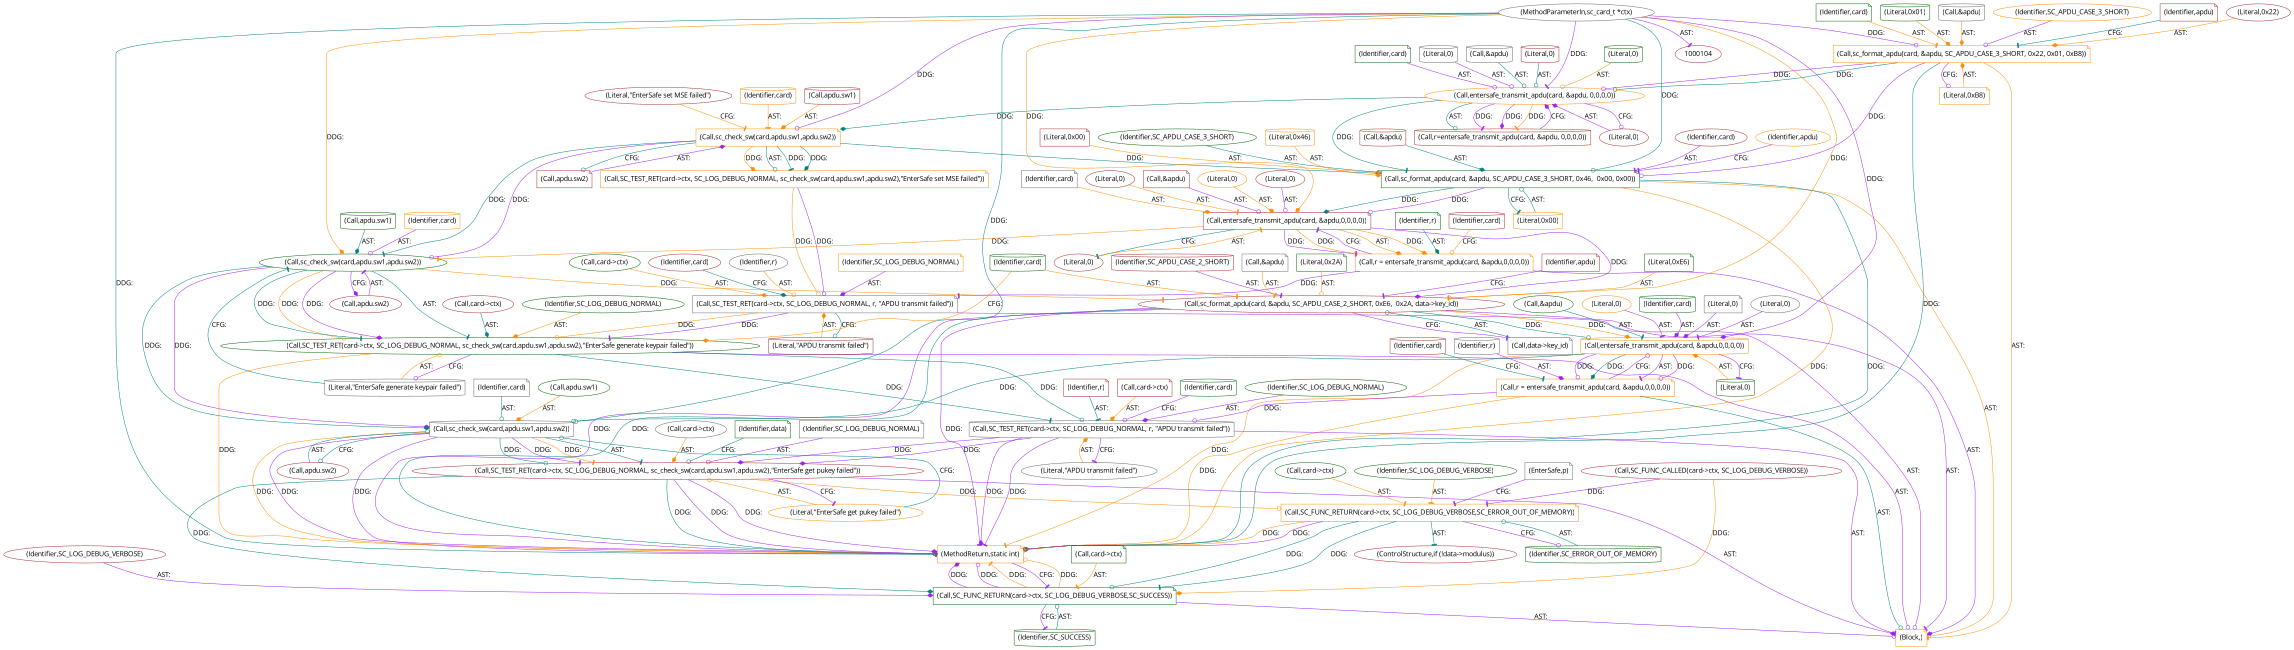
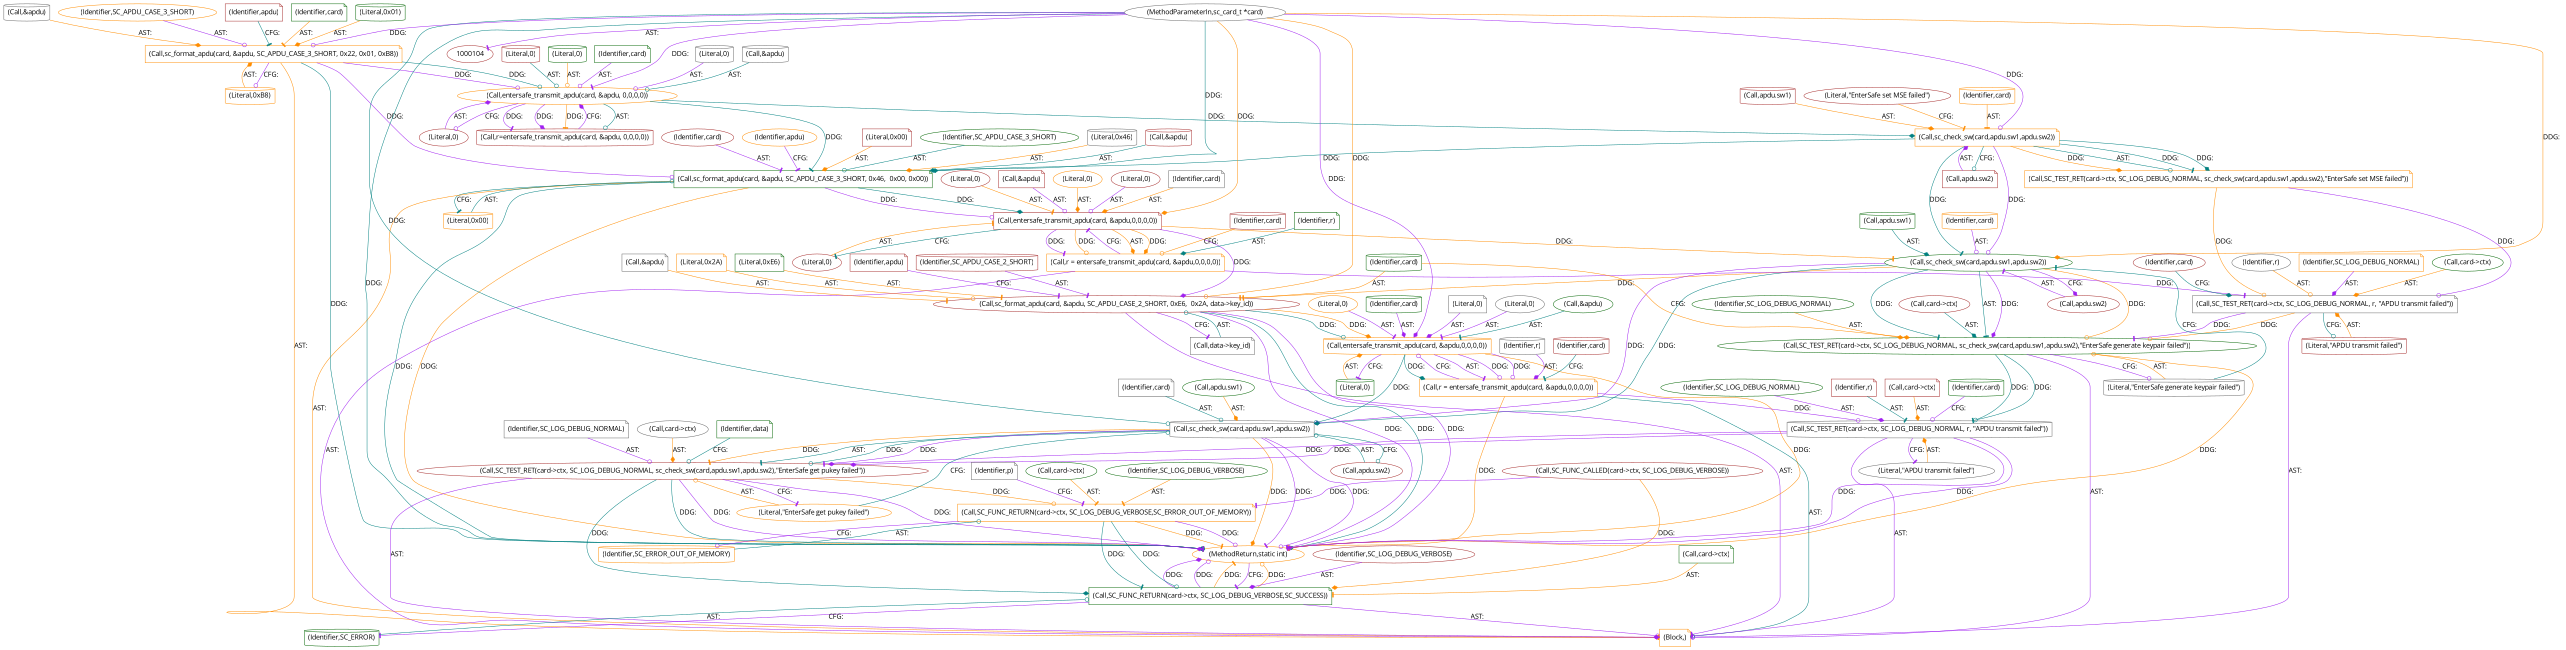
node "(MethodParameterIn,sc_card_t *ctx)": label "(MethodParameterIn,sc_card_t *ctx)" -> "(MethodParameterIn,sc_card_t *card)"
node "(Literal,0x22)": removed
node "(Literal,0xB8)": shape note -> cylinder
node "(Literal,0x46)": color darkorange -> gray40
node "(Literal,0x2A)": color darkgreen -> darkorange
node "(EnterSafe,p)": label "(EnterSafe,p)" -> "(Identifier,p)"
node "(MethodReturn,static int)": shape note -> ellipse
node "(ControlStructure,if (!data->modulus))": removed
node "(Identifier,SC_ERROR_OUT_OF_MEMORY)": color darkgreen -> darkorange
node "(Identifier,SC_SUCCESS)": label "(Identifier,SC_SUCCESS)" -> "(Identifier,SC_ERROR)"
